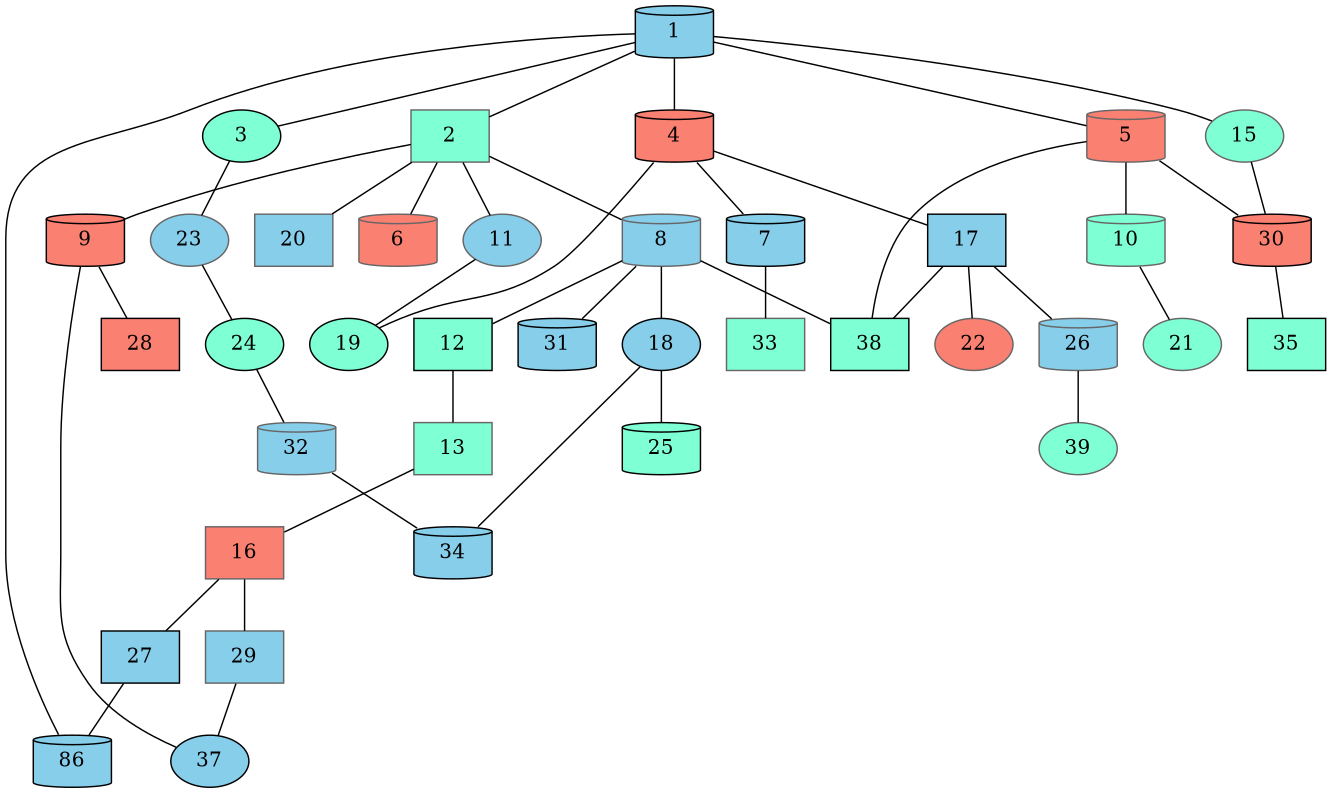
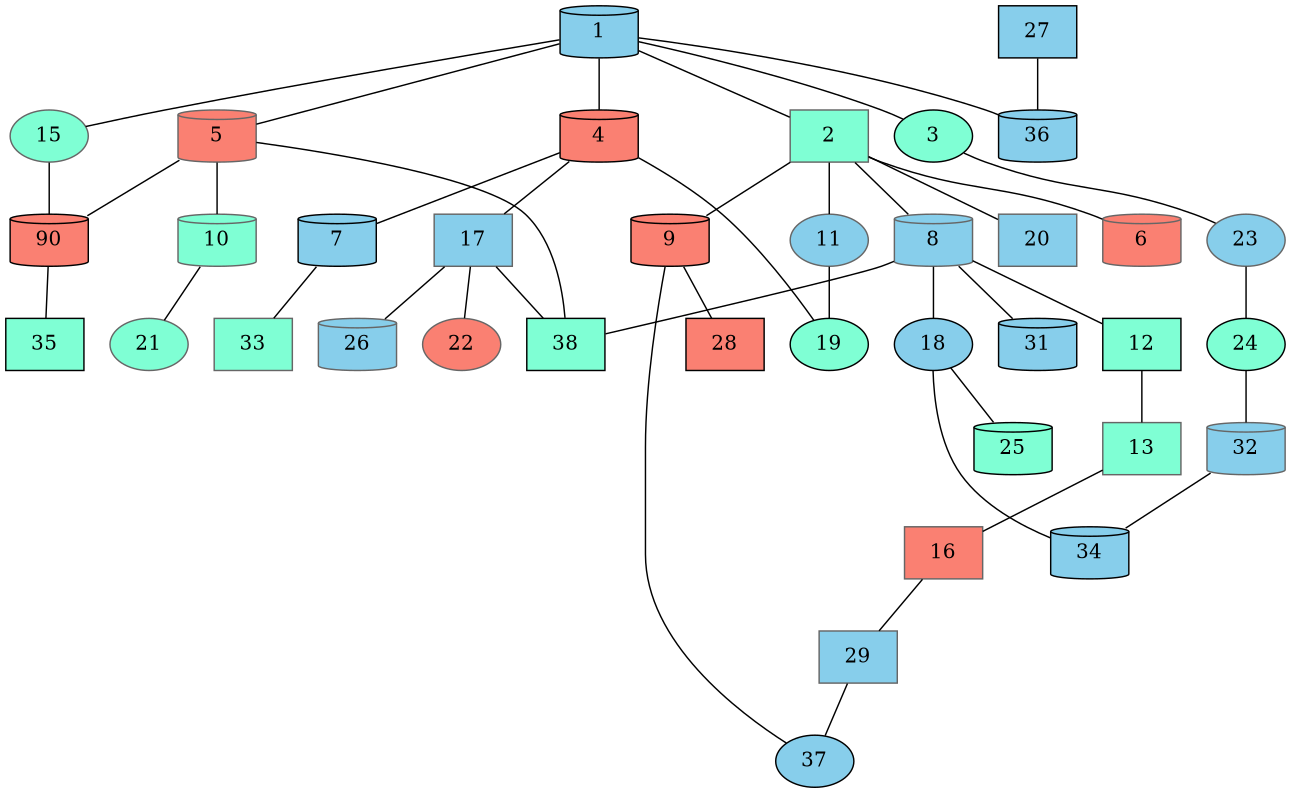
node "17": color black -> gray40
node "30": label "30" -> "90"
node "39": removed
edge "16" -- "27": removed
node "86": label "86" -> "36"
